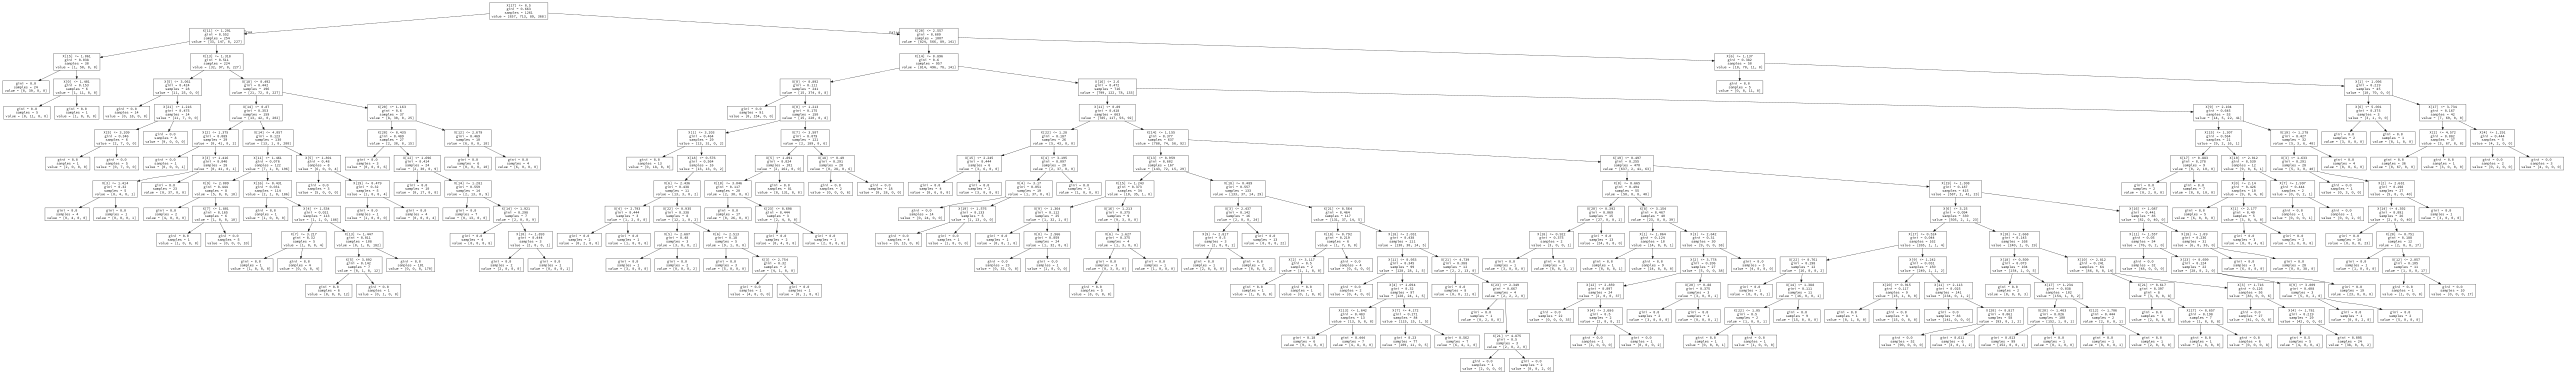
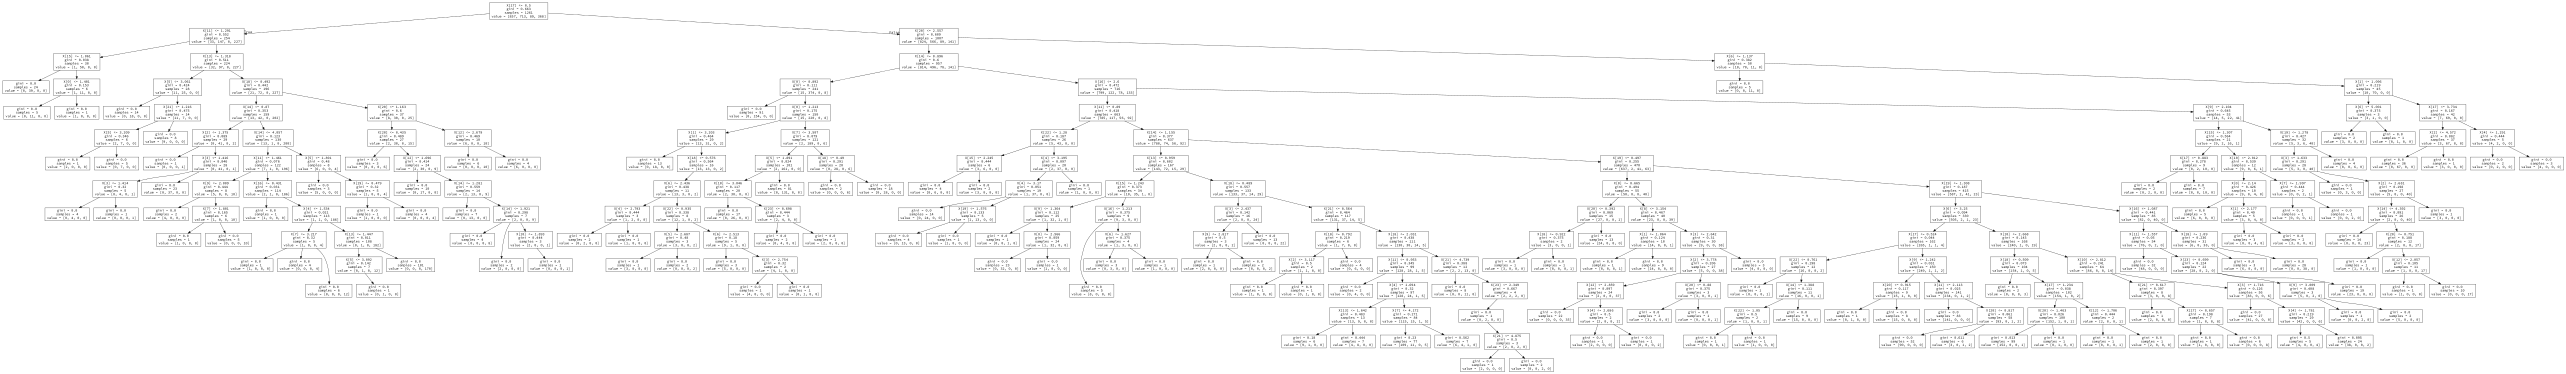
edge "X[10] <= 1.893 gini = 0.444 samples = 3 value = [2, 0, 0, 1]" -> "gini = 0.0 samples = 2 value = [2, 0, 0, 0]": now "X[14] <= 1.921 gini = 0.298 samples = 7 value = [2, 0, 0, 9]" -> "gini = 0.0 samples = 2 value = [2, 0, 0, 0]"
edge "gini = 0.0 samples = 3 value = [0, 3, 0, 0]" -> "gini = 0.0 samples = 5 value = [8, 0, 0, 0]": now "X[16] <= 1.213 gini = 0.375 samples = 9 value = [9, 3, 0, 0]" -> "gini = 0.0 samples = 5 value = [8, 0, 0, 0]"
edge "X[5] <= 3.092 gini = 0.142 samples = 7 value = [0, 1, 0, 12]" -> "gini = 0.0 samples = 6 value = [0, 0, 0, 12]": now "X[7] <= 3.217 gini = 0.32 samples = 5 value = [1, 0, 0, 4]" -> "gini = 0.0 samples = 6 value = [0, 0, 0, 12]"
node "X[21] <= 0.617 gini = 0.397 gini = 8 value = [3, 0, 0, 8]": label "X[21] <= 0.617 gini = 0.397 gini = 8 value = [3, 0, 0, 8]" -> "X[21] <= 0.617 gini = 0.397 samples = 8 value = [3, 0, 0, 8]"
edge "X[23] <= 2.349 gini = 0.667 samples = 4 value = [2, 2, 2, 0]" -> "X[21] <= 4.875 gini = 0.5 samples = 3 value = [2, 0, 2, 0]": now "gini = 0.0 samples = 1 value = [0, 2, 0, 0]" -> "X[21] <= 4.875 gini = 0.5 samples = 3 value = [2, 0, 2, 0]"
